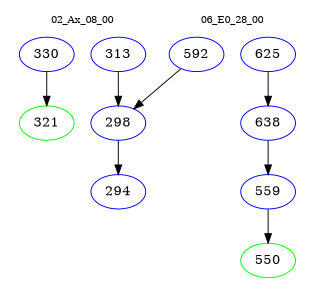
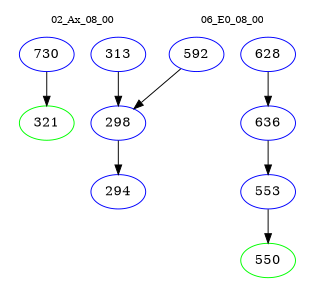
cluster "06_E0_28_00": label "06_E0_28_00" -> "06_E0_08_00"
node "330": label "330" -> "730"
node "625": label "625" -> "628"
node "638": label "638" -> "636"
node "559": label "559" -> "553"
